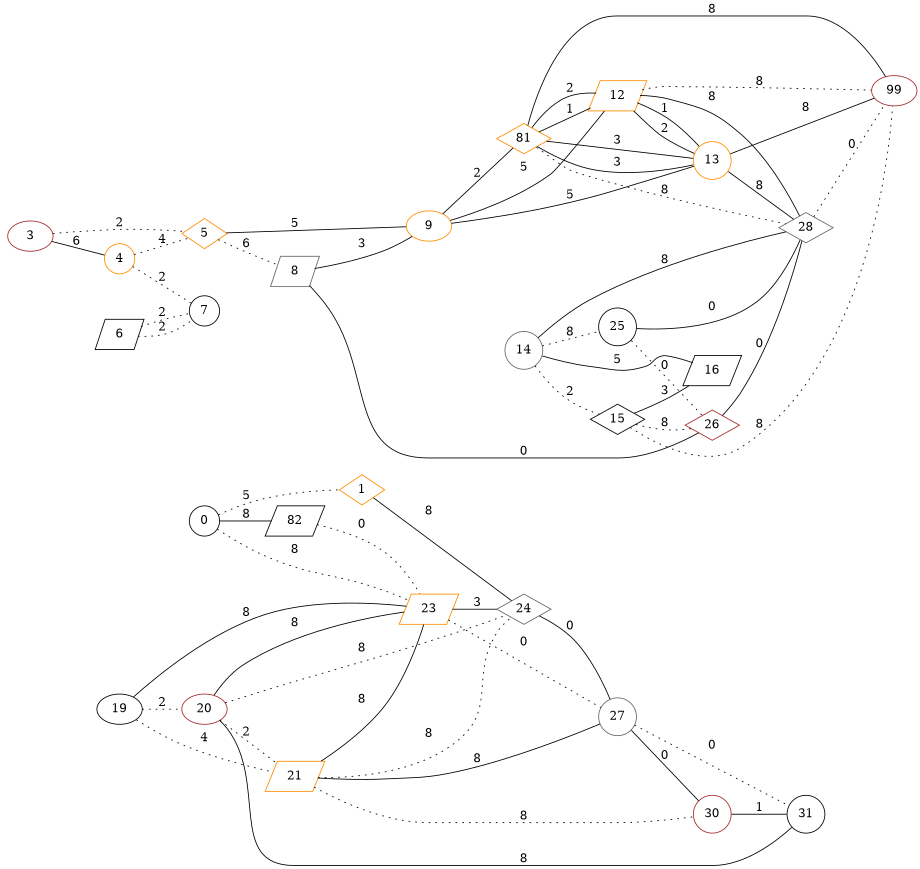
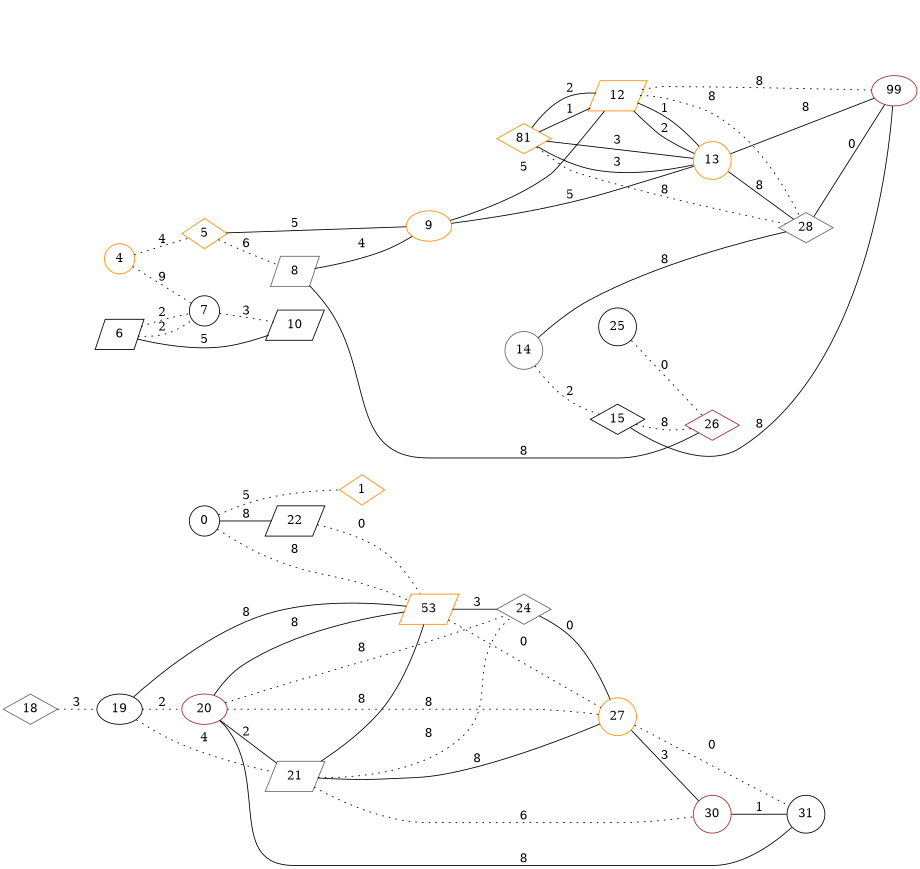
edge "99" -- "81": removed, label "8"
edge "12" -- "28": style solid -> dotted
edge "99" -- "28": style dotted -> solid
edge "81" -- "9": removed, label "2"
node "3": removed
edge "9" -- "8": label "3" -> "4"
edge "4" -- "7": label "2" -> "9"
edge "28" -- "25": removed, label "0"
node "10": added
edge "28" -- "26": removed, label "0"
edge "25" -- "14": removed, label "8"
edge "99" -- "15": style dotted -> solid
node "16": removed
edge "8" -- "26": label "0" -> "8"
node "82": label "82" -> "22"
edge "1" -- "24": removed, label "8"
node "23": label "23" -> "53"
node "18": added
edge "20" -- "27": added, label "8"
node "27": color gray40 -> darkorange
edge "20" -- "21": style dotted -> solid
edge "27" -- "30": label "0" -> "3"
node "21": color darkorange -> gray40
edge "21" -- "30": label "8" -> "6"
